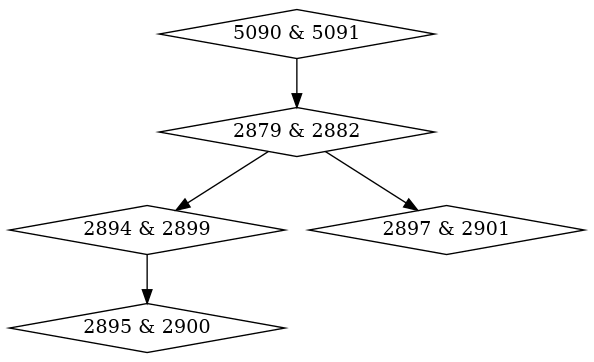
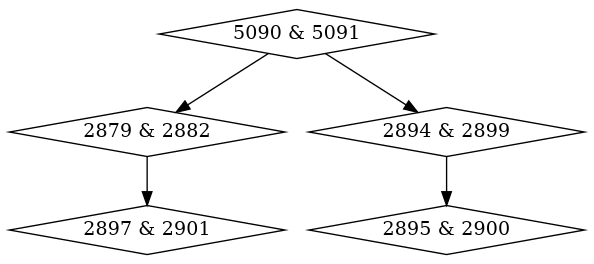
edge "2879 & 2882" -> "2894 & 2899": now "5090 & 5091" -> "2894 & 2899"
